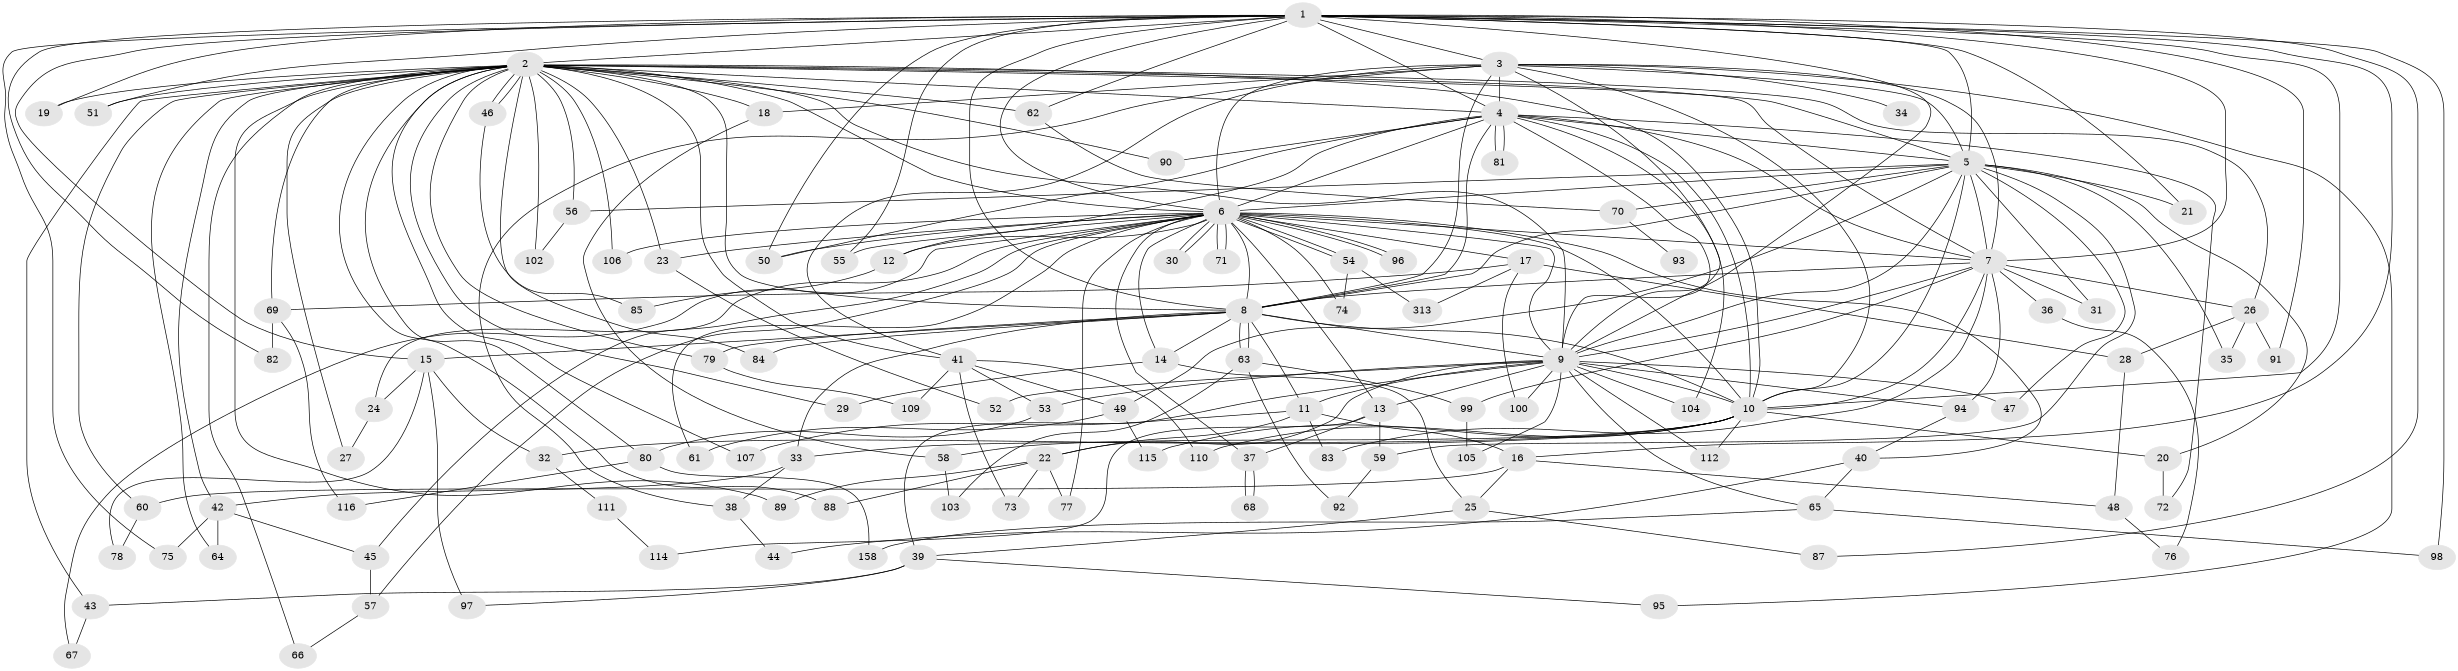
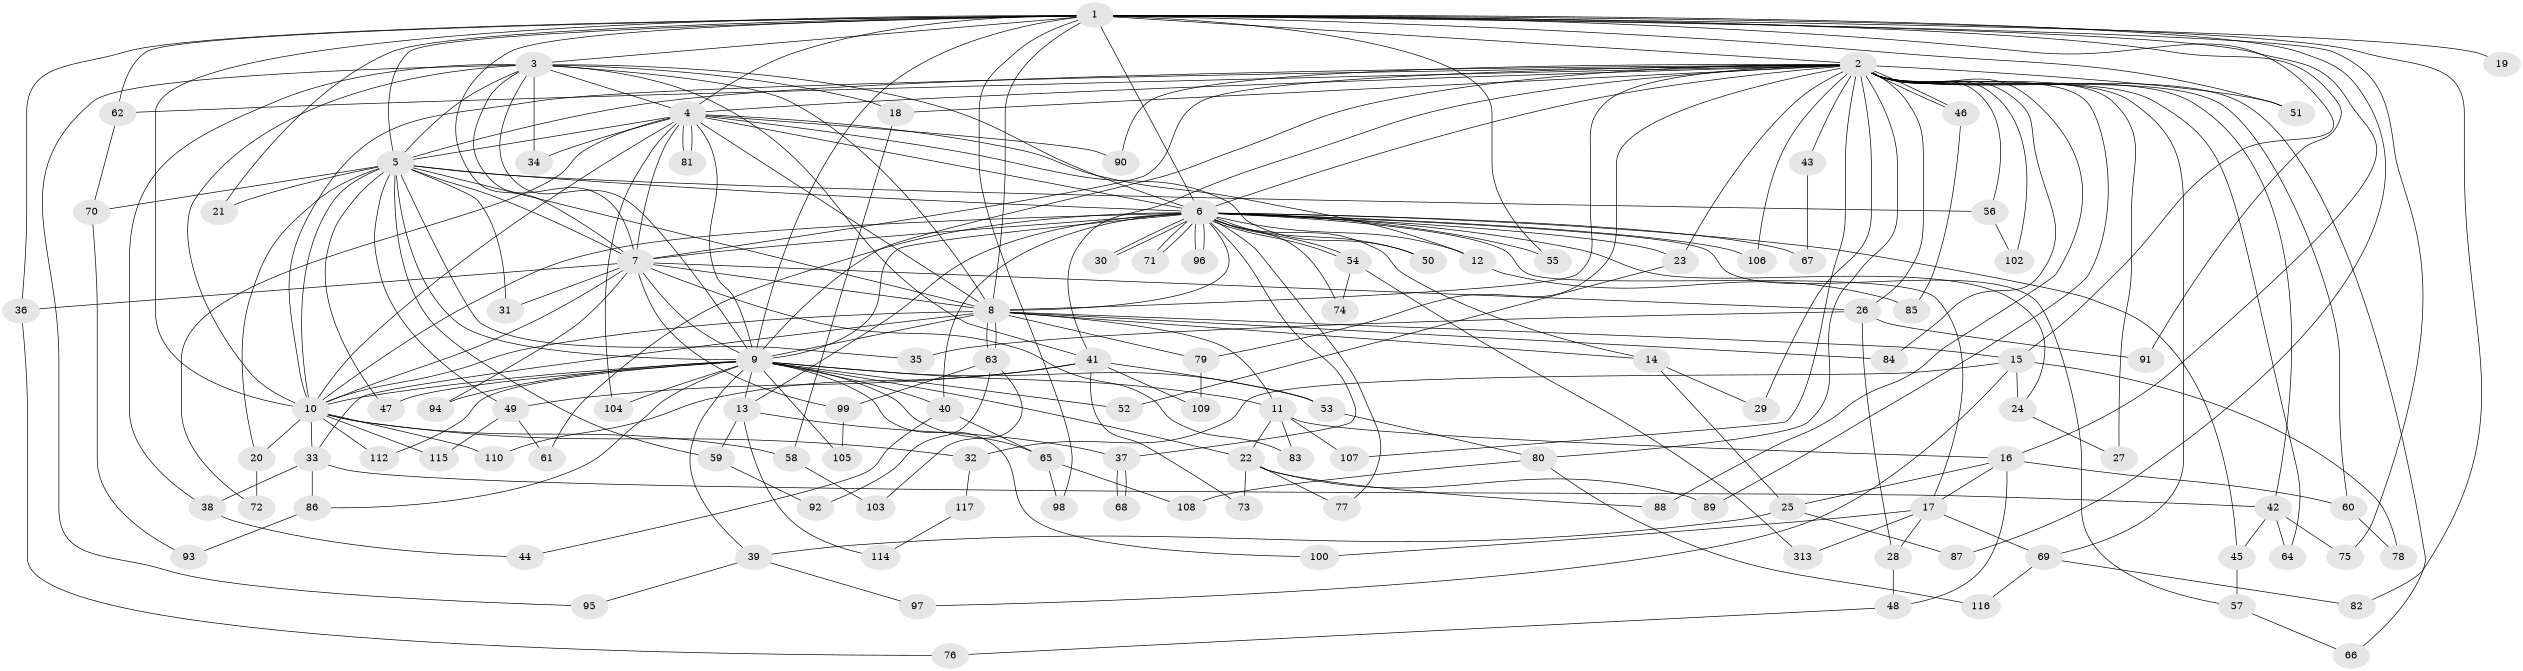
edge "1" -- "50": now "1" -- "36"
edge "2" -- "19": removed
edge "4" -- "34": added
edge "94" -- "40": now "9" -- "40"
edge "16" -- "17": added
node "86": added
node "111": label "111" -> "117"
node "158": label "158" -> "108"
edge "39" -- "43": removed
